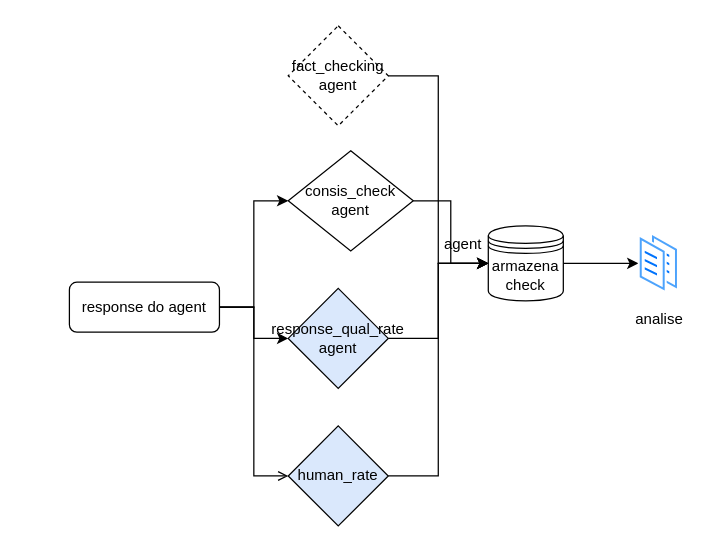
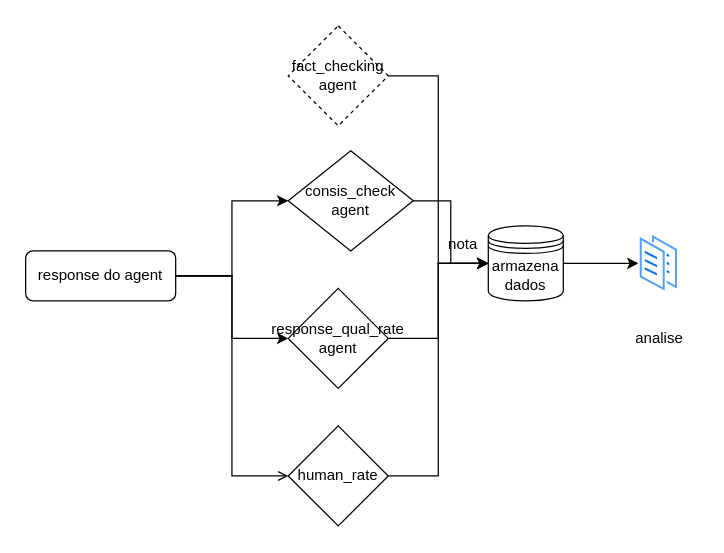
node "agent": label "agent" -> "nota"
node "armazena check": label "armazena check" -> "armazena dados"
node "response do agent": moved (144, 307) -> (101, 276)
node "analise": moved (659, 319) -> (659, 338)
node "response_qual_rate agent": fillcolor #dae8fc -> #ffffff
node "human_rate": fillcolor #dae8fc -> #ffffff
